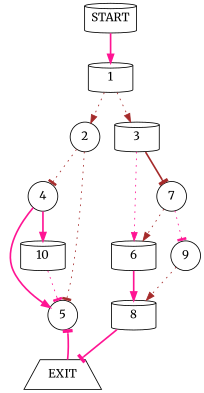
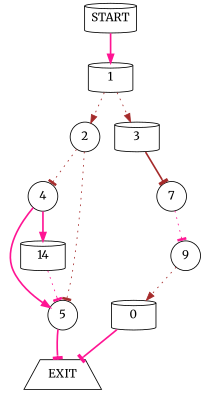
node "10": label "10" -> "14"
node "6": removed
node "8": label "8" -> "0"
edge "EXIT" -> "5": reversed
